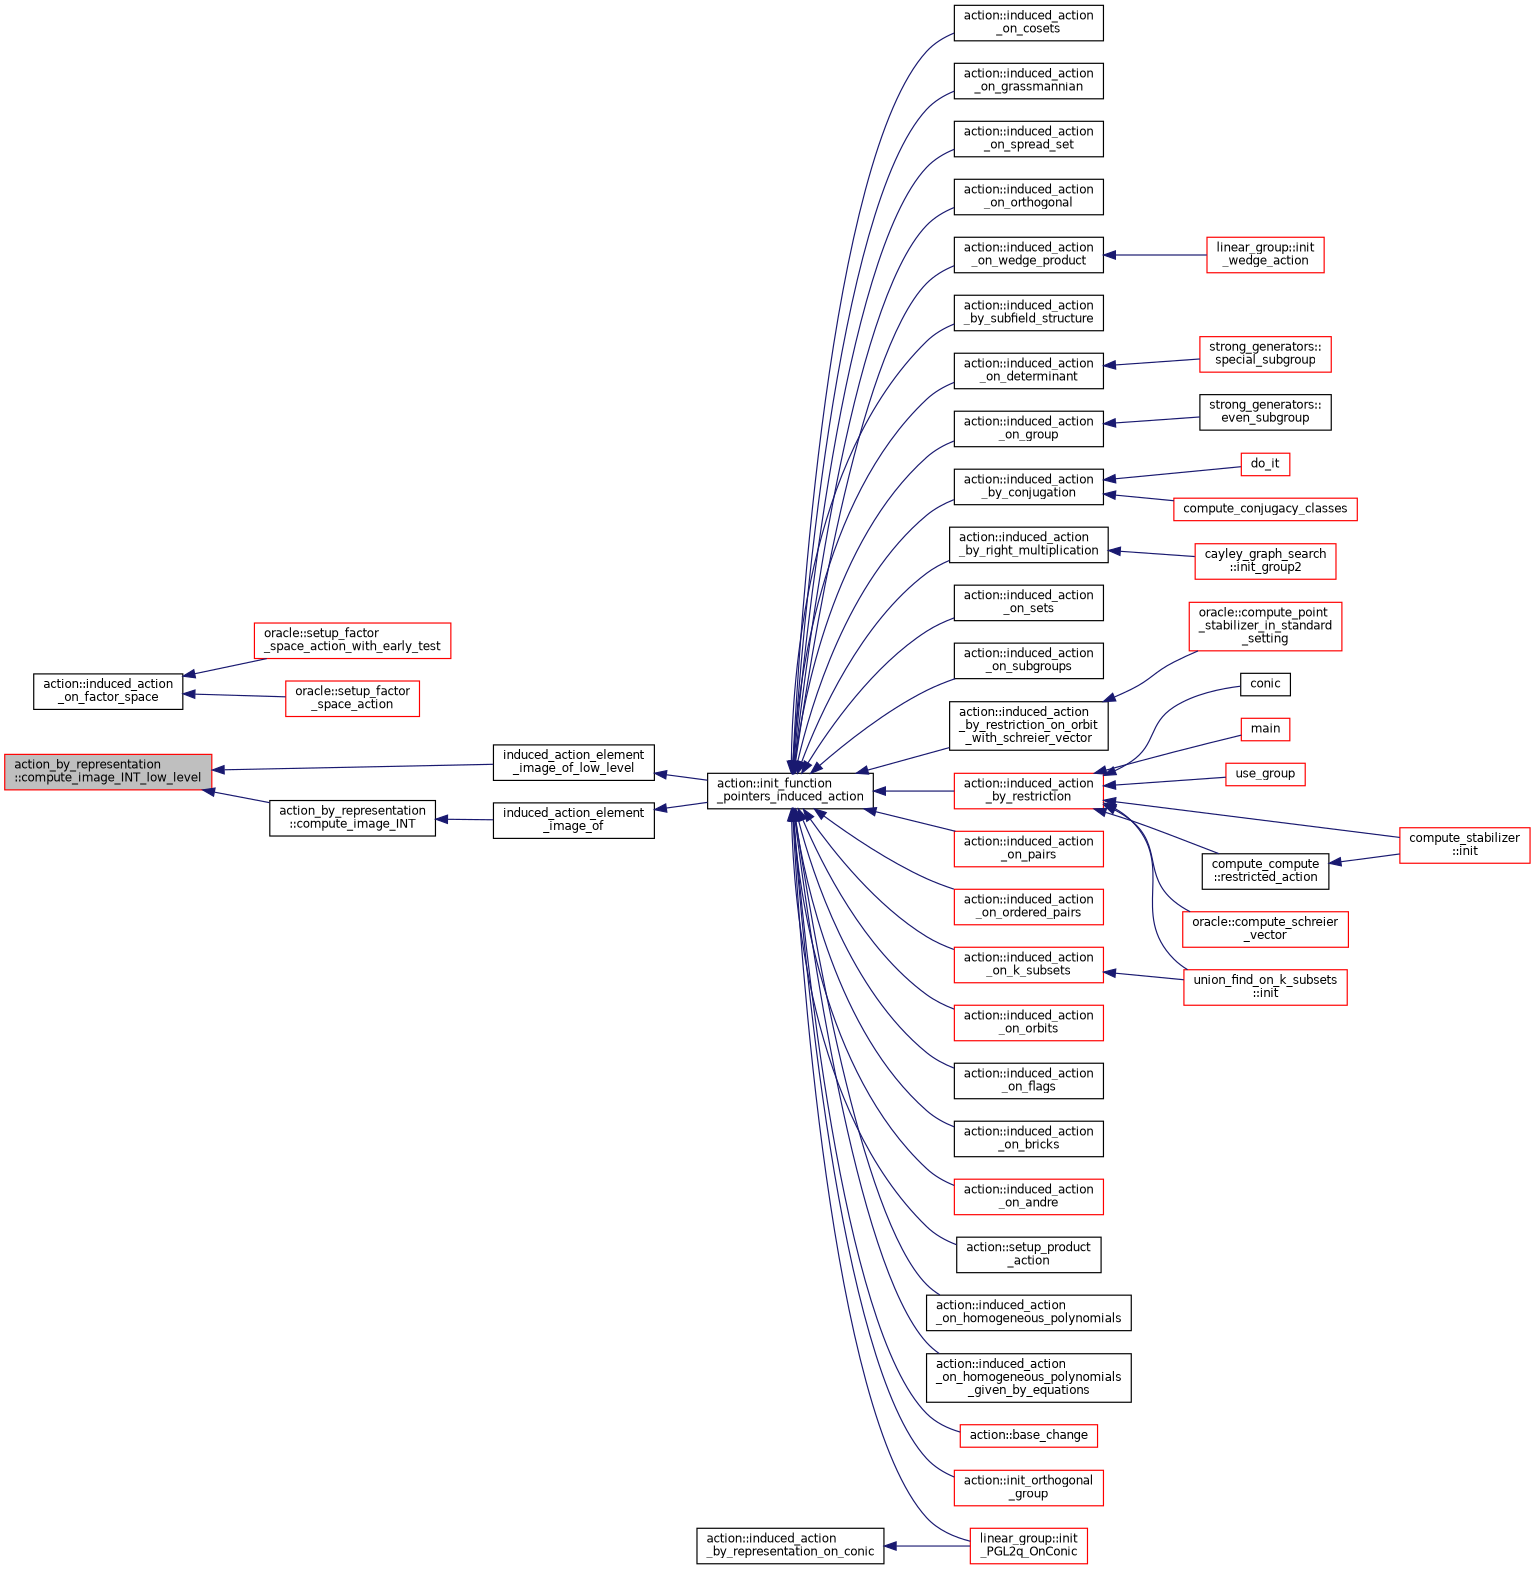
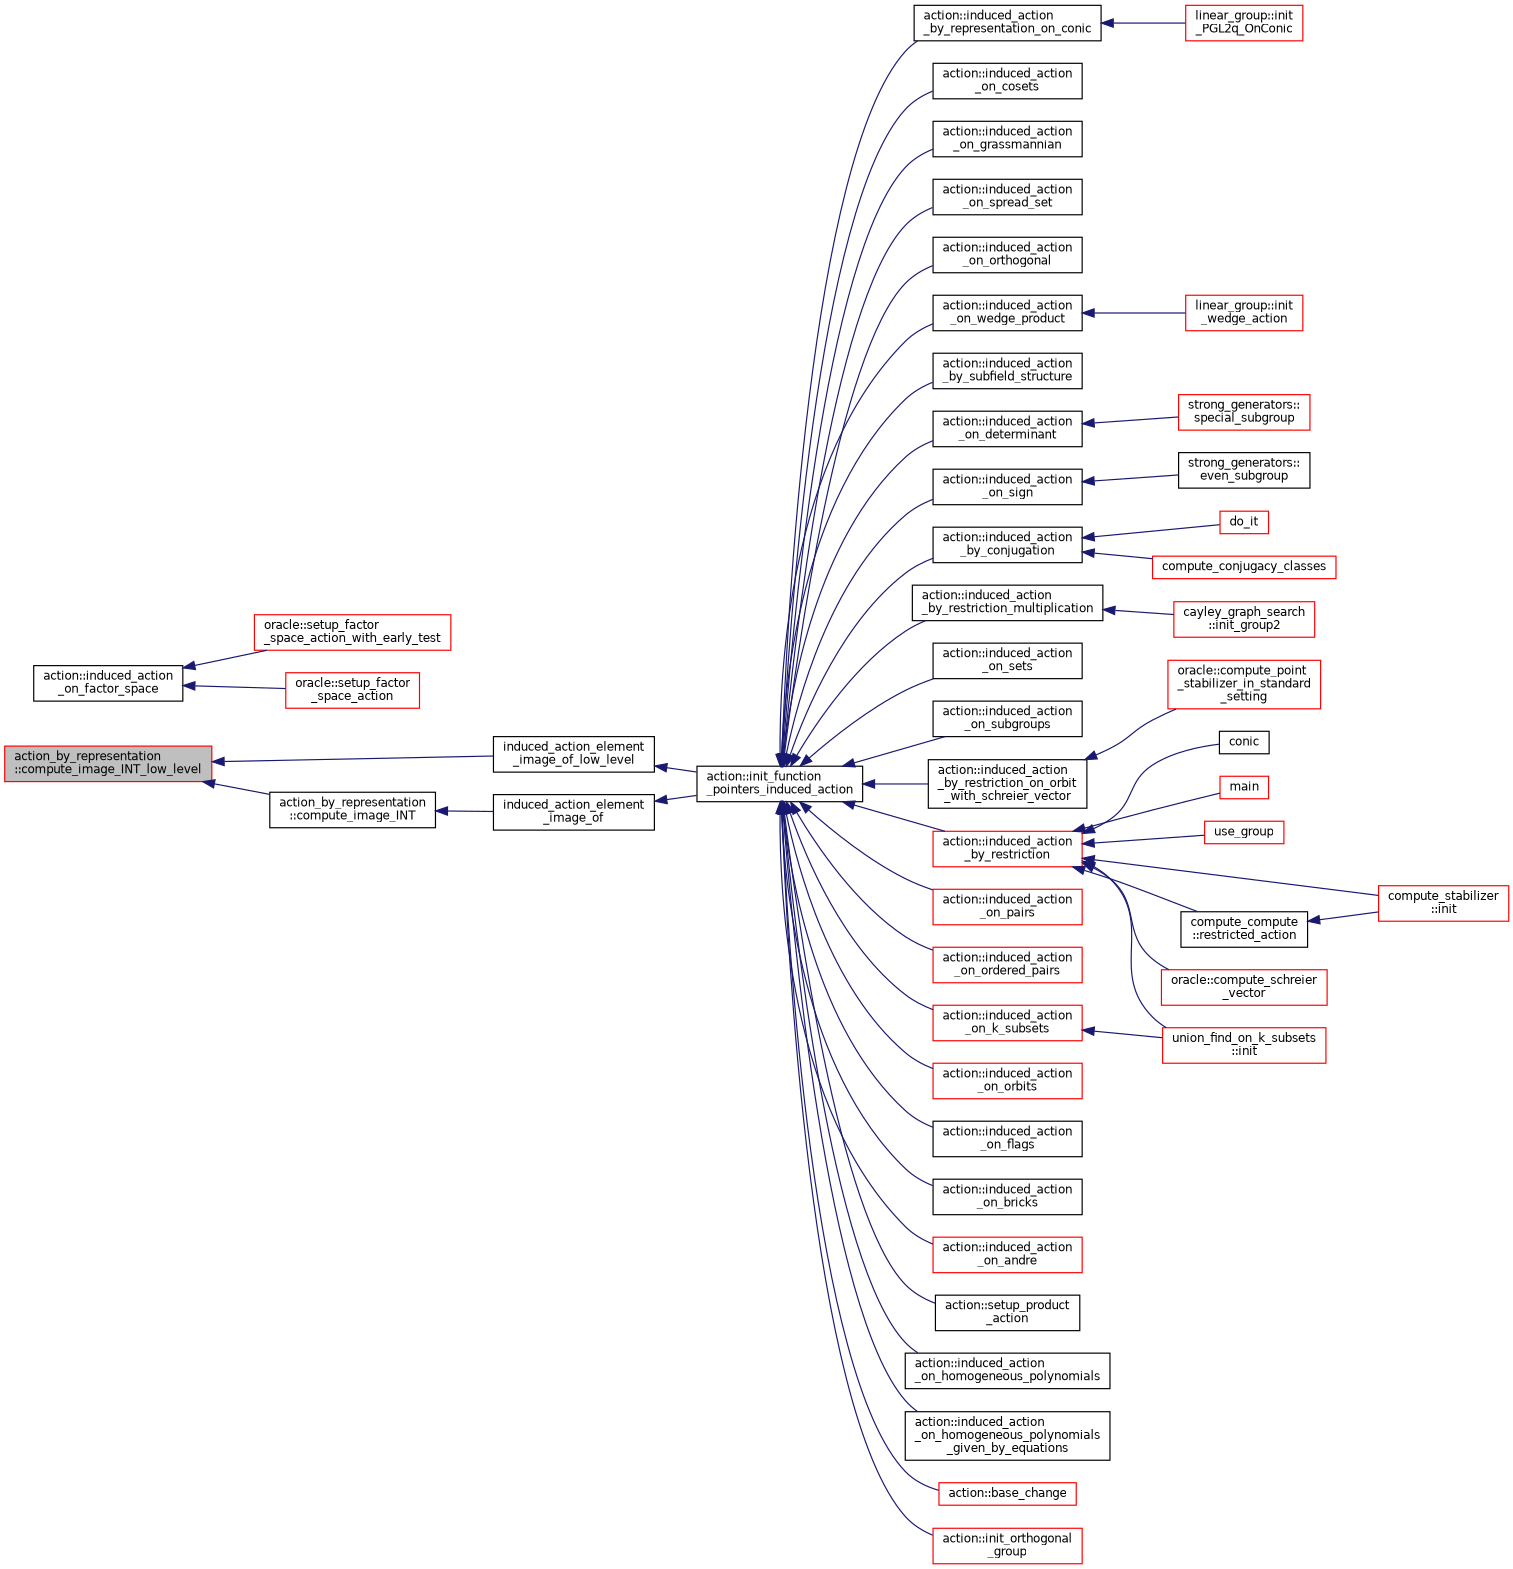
node "action::induced_action _on_group": label "action::induced_action _on_group" -> "action::induced_action _on_sign"
node "action::induced_action _by_right_multiplication": label "action::induced_action _by_right_multiplication" -> "action::induced_action _by_restriction_multiplication"
edge "linear_group::init _PGL2q_OnConic" -> "action::init_function _pointers_induced_action": now "action::induced_action _by_representation_on_conic" -> "action::init_function _pointers_induced_action"
